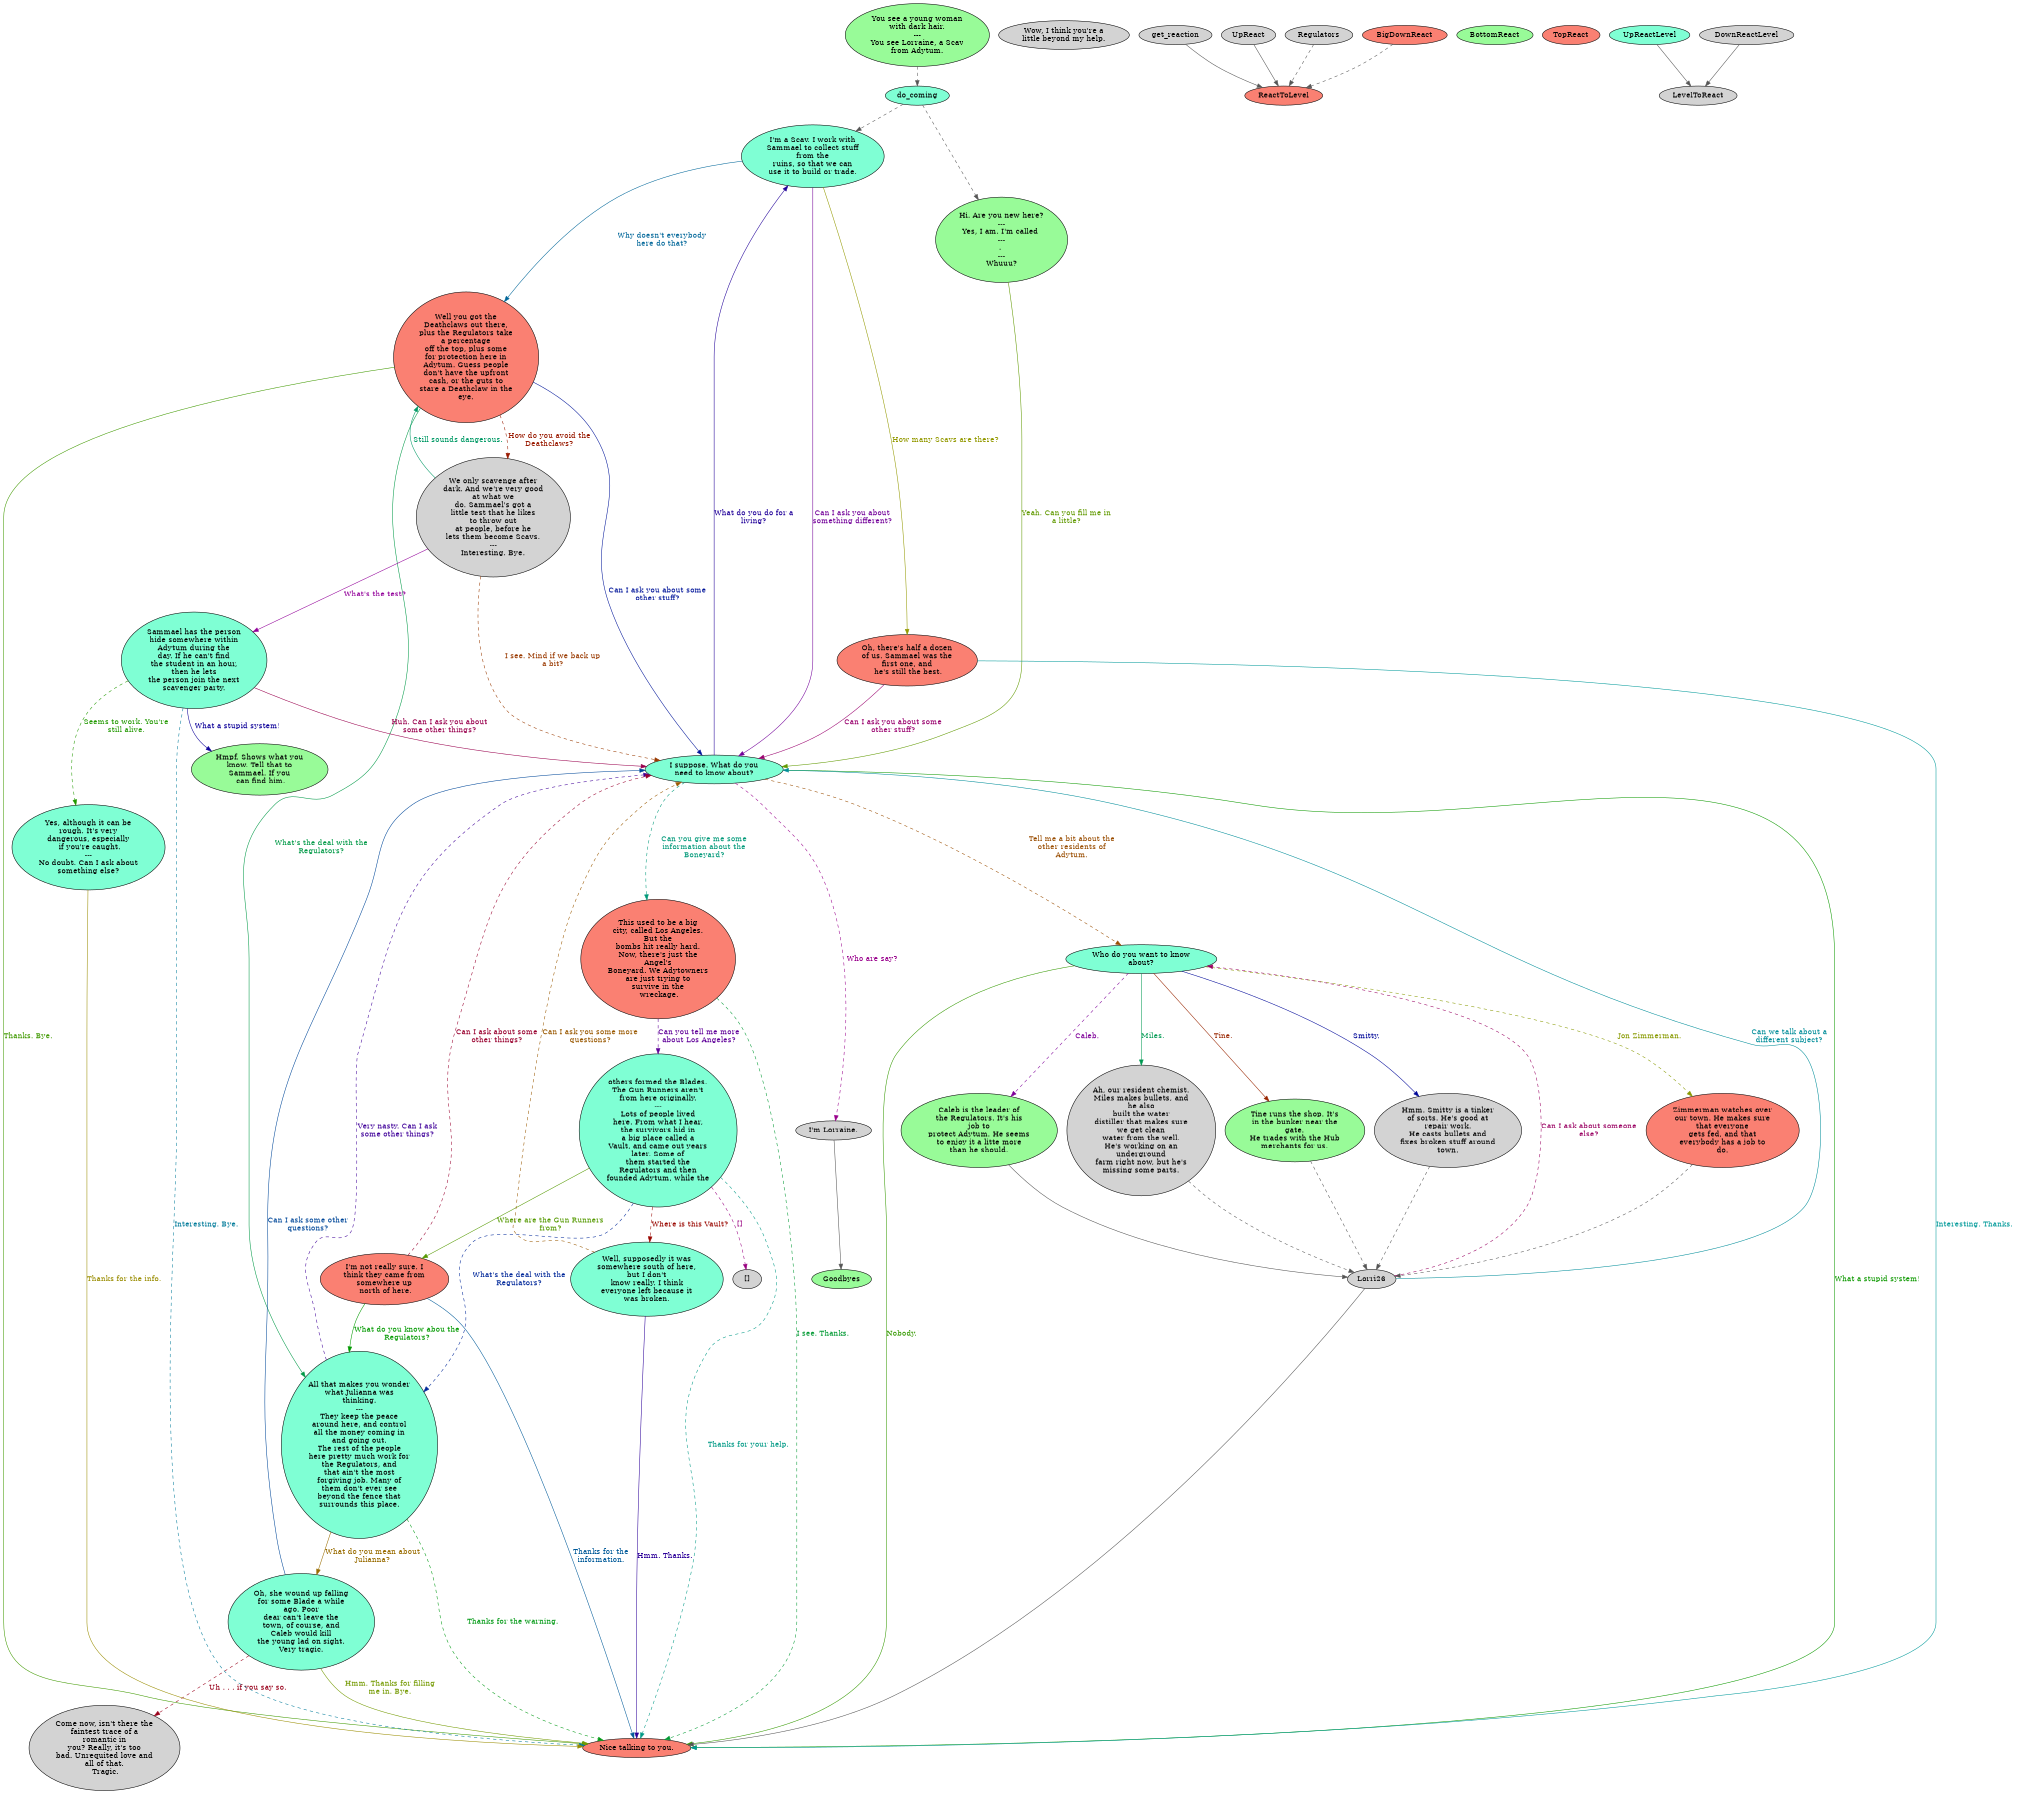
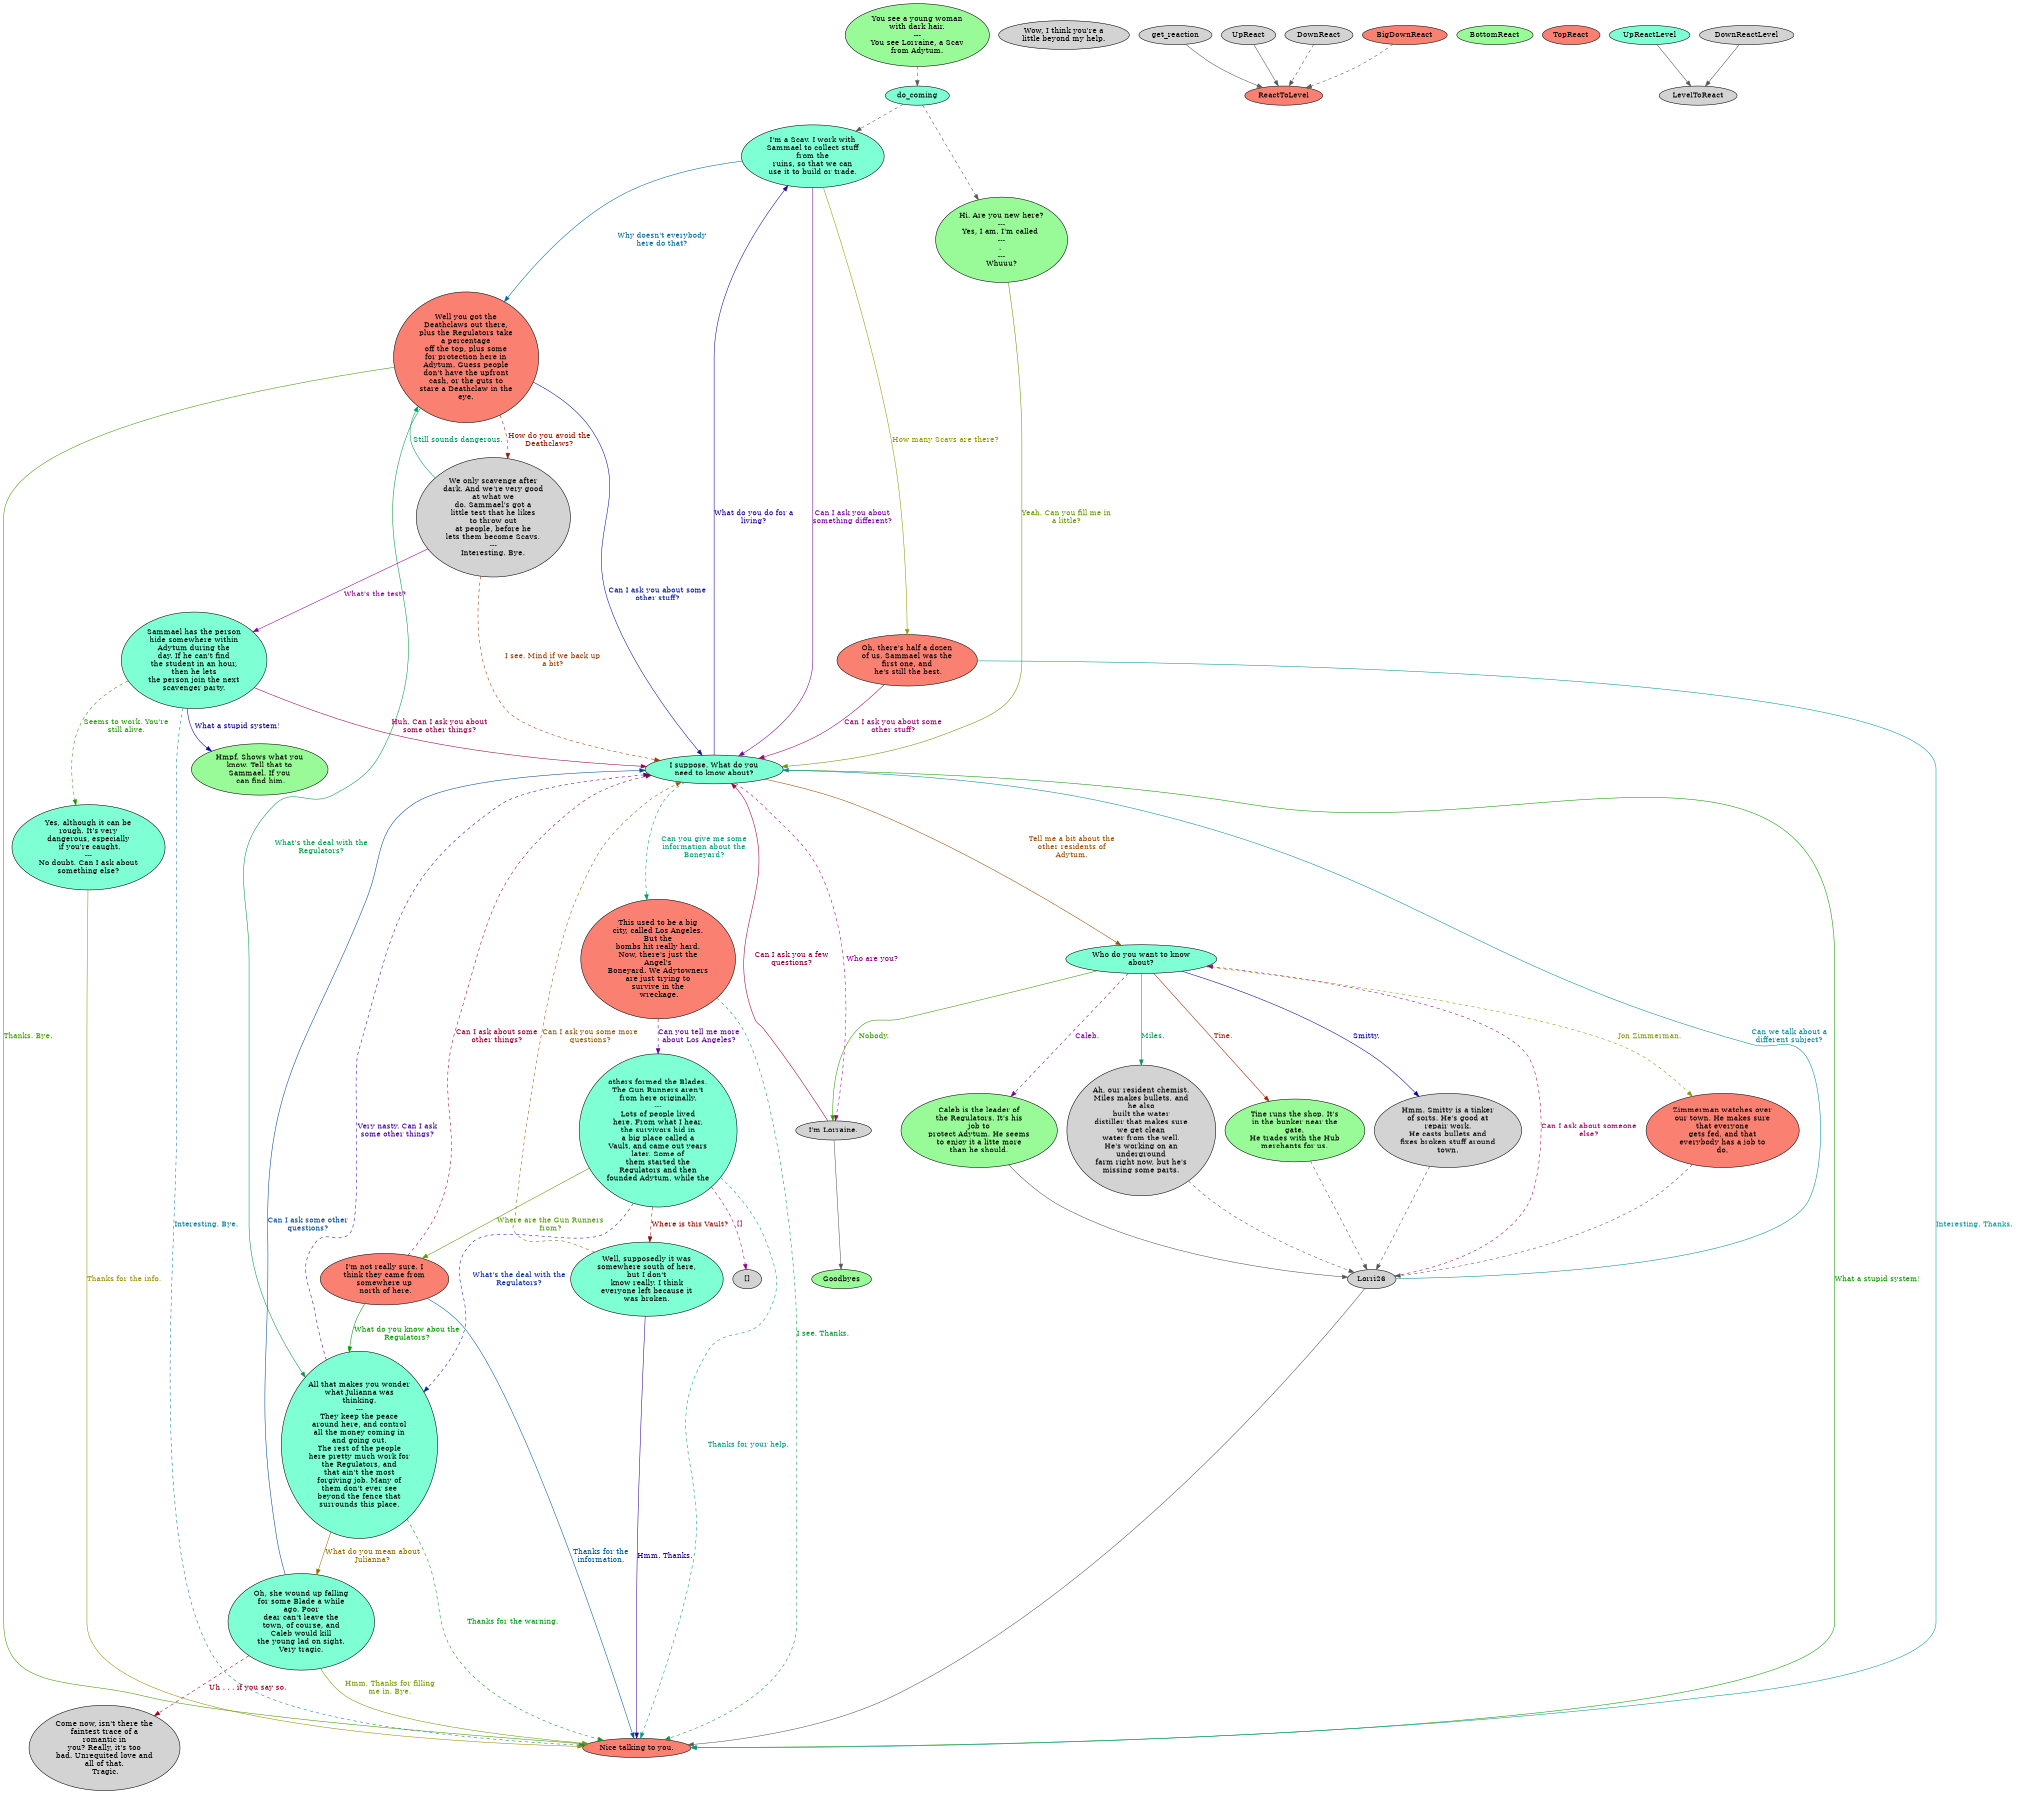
node "Regulators": label "Regulators" -> "DownReact"
edge "I suppose. What do you need to know about?" -> "Who do you want to know about?": style dashed -> solid
edge "I suppose. What do you need to know about?" -> "I'm Lorraine.": label "Who are say?" -> "Who are you?"
edge "I'm Lorraine." -> "I suppose. What do you need to know about?": added, label "Can I ask you a few questions?"
edge "Who do you want to know about?" -> "Nice talking to you.": now "Who do you want to know about?" -> "I'm Lorraine."
